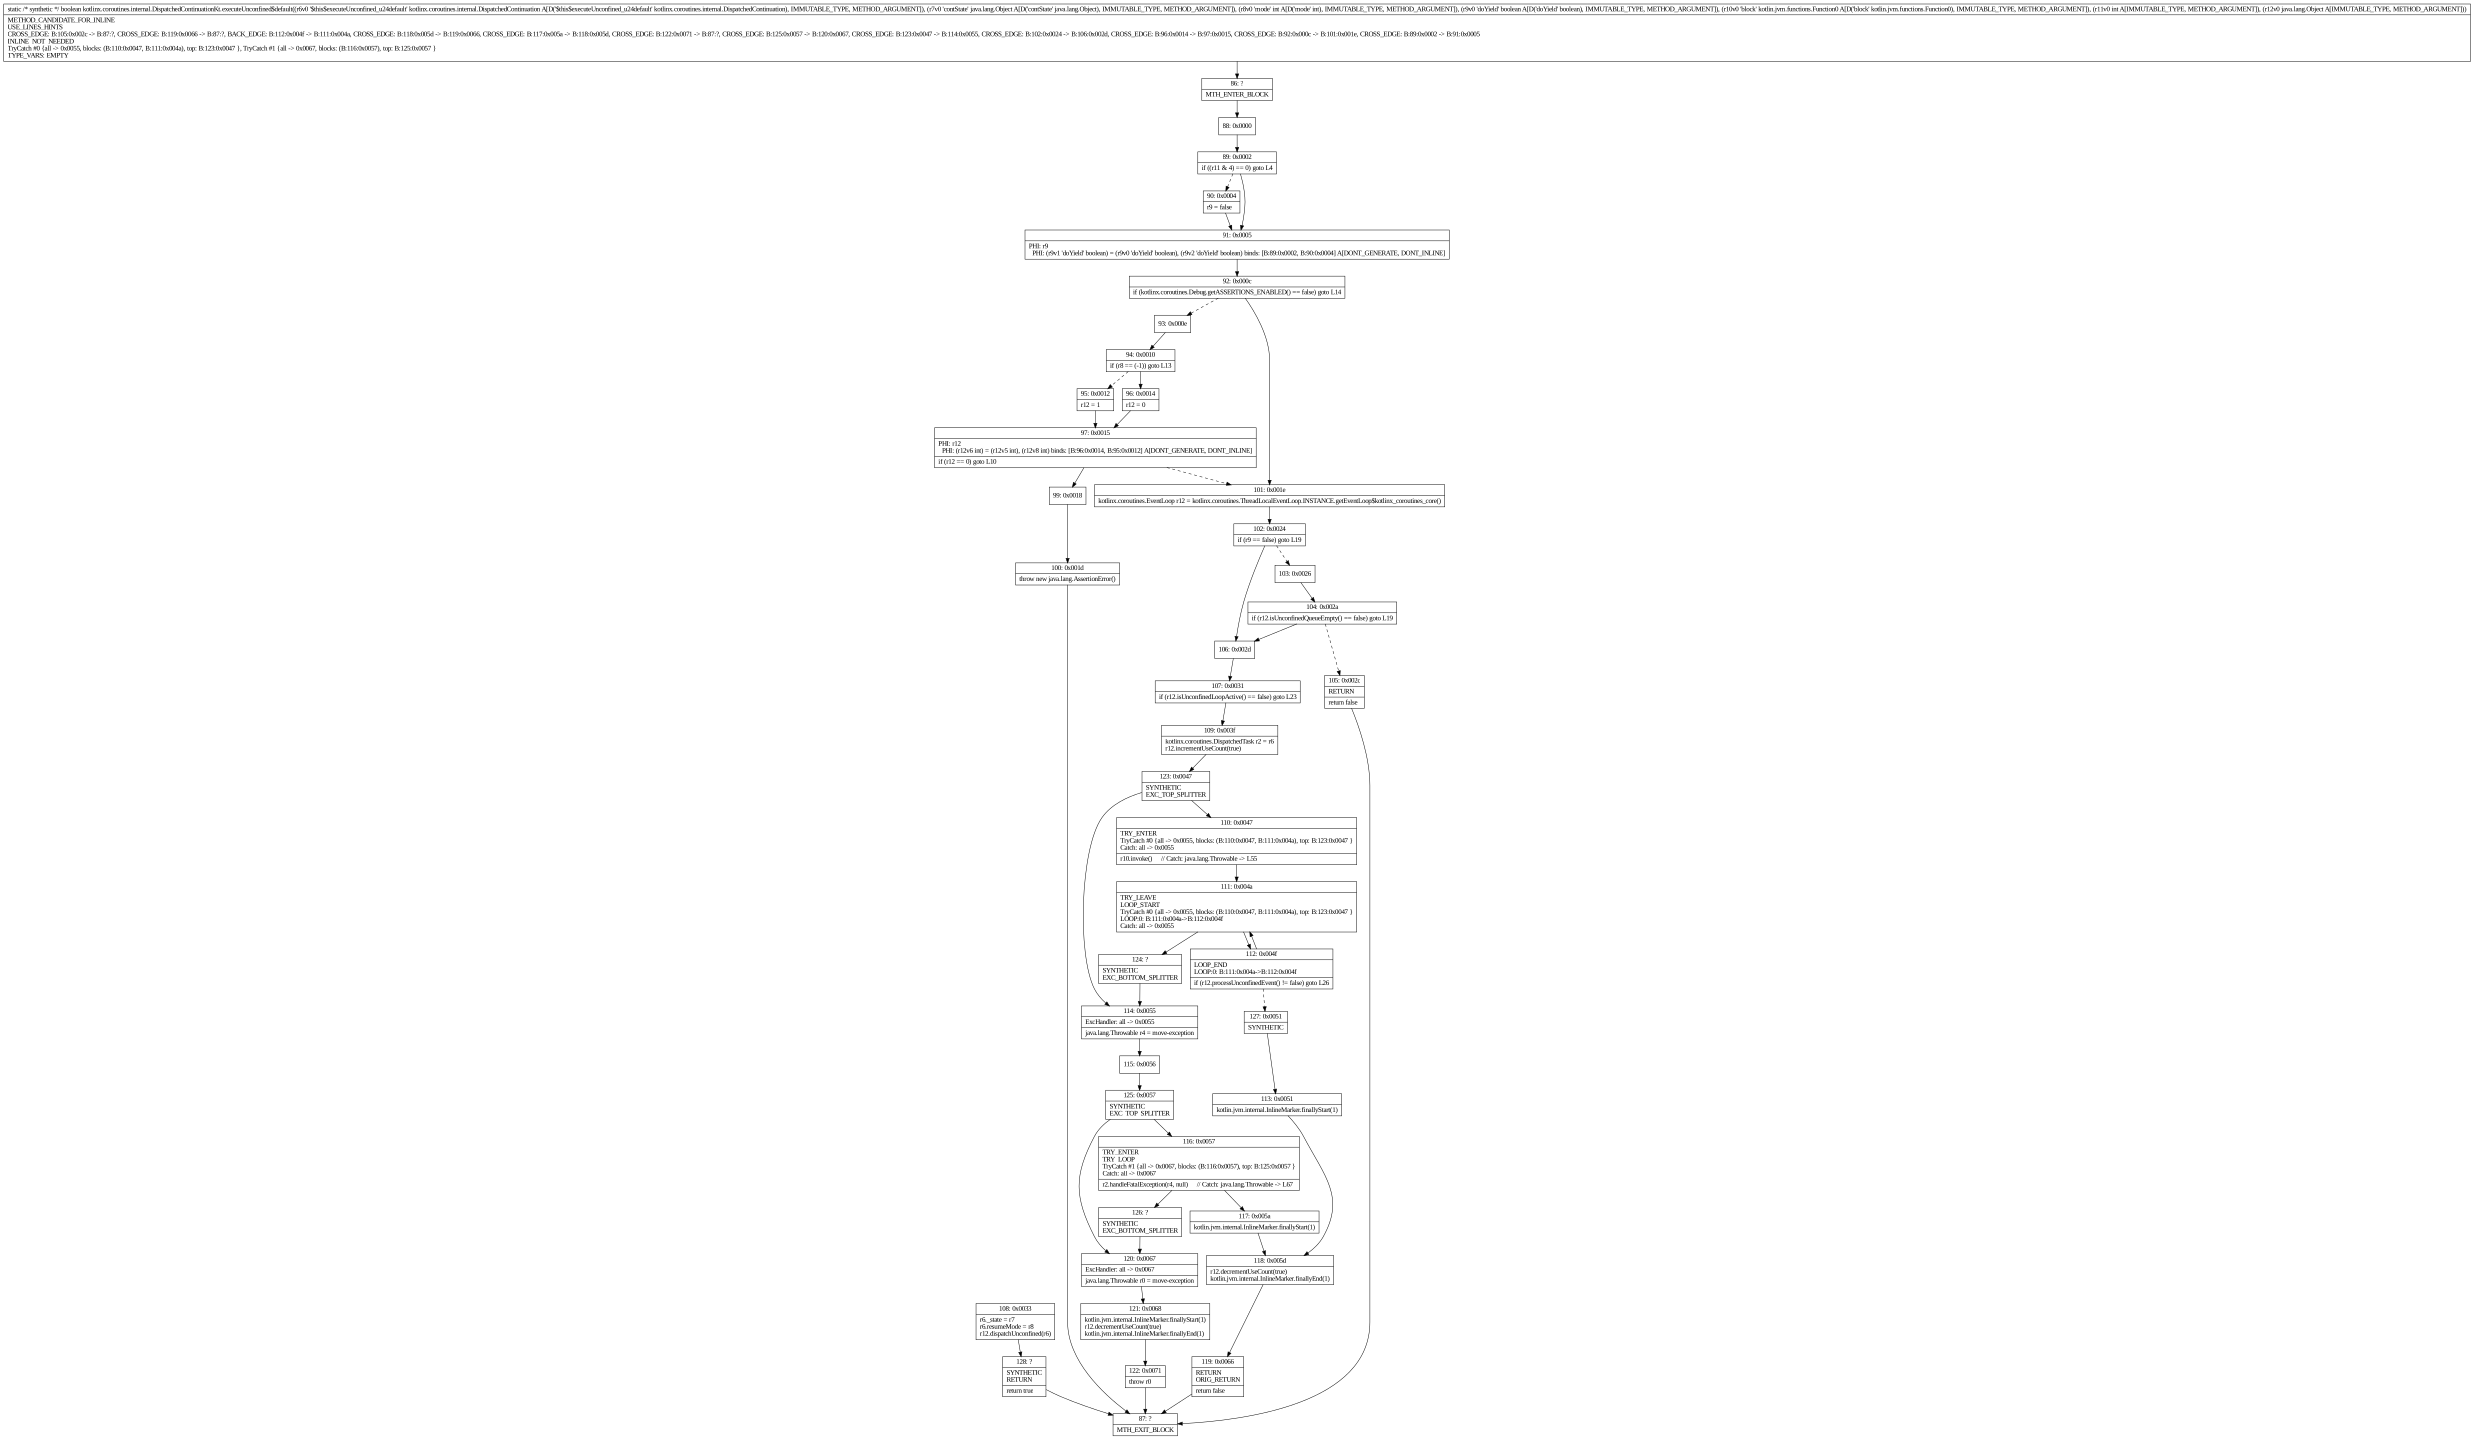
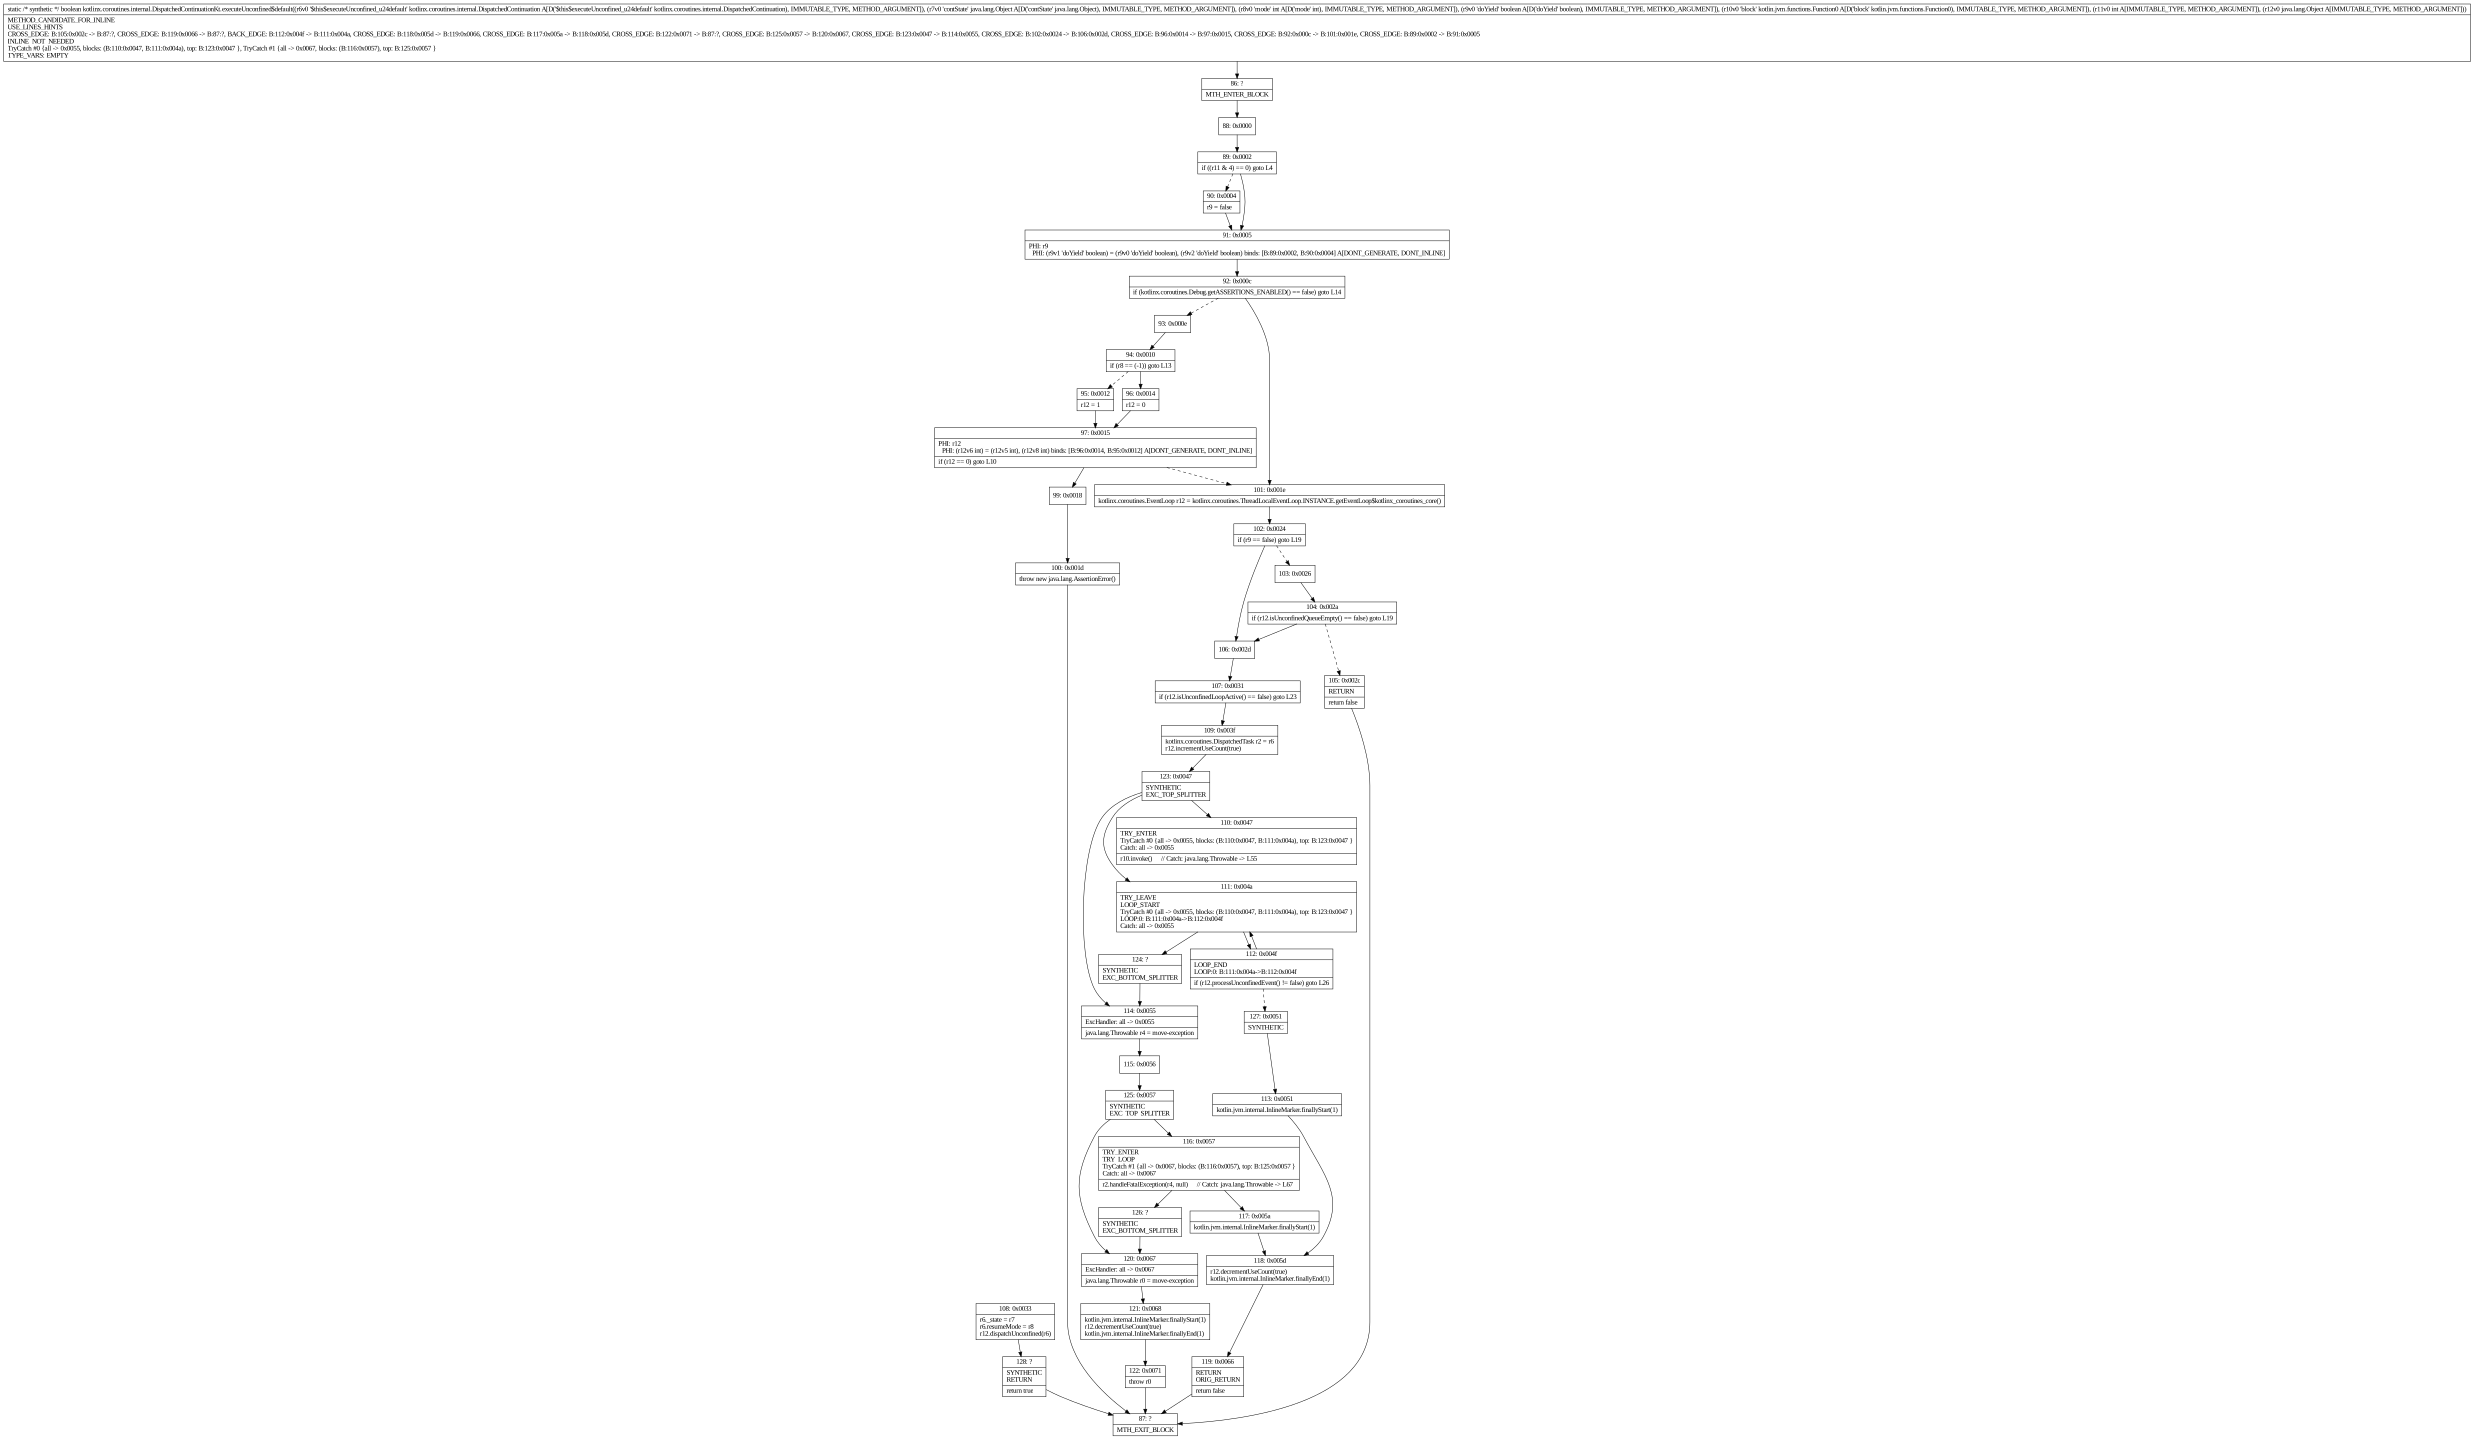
edge "110: 0x0047" -> "111: 0x004a": now "123: 0x0047" -> "111: 0x004a"
